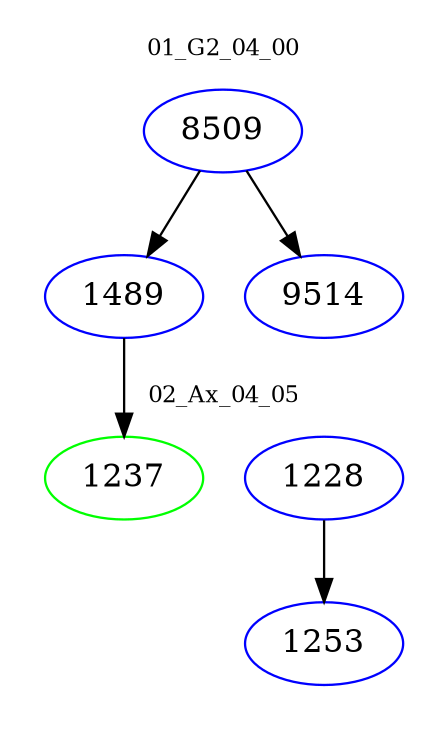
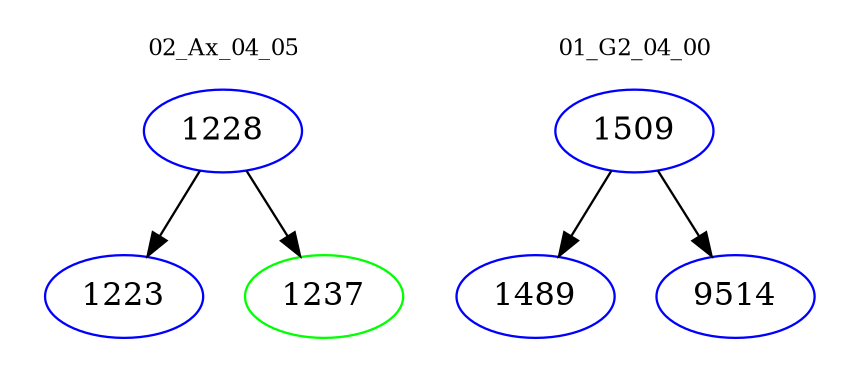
node "8509": label "8509" -> "1509"
edge "1489" -> "1237": now "1228" -> "1237"
node "1253": label "1253" -> "1223"
